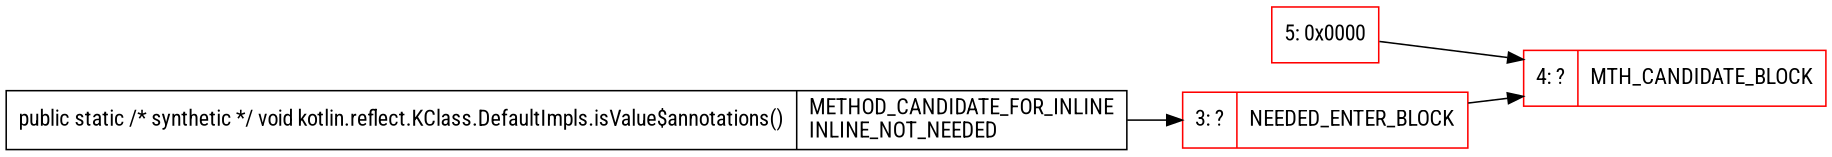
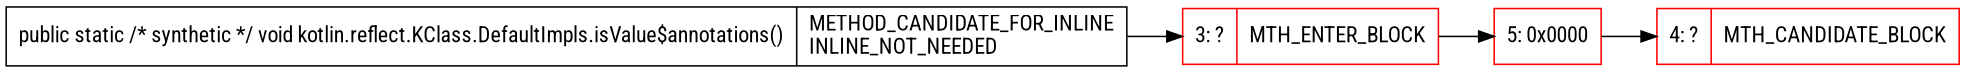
edge "3: ?" -> "4: ?": now "3: ?" -> "5: 0x0000"
node "3: ?": text "NEEDED_ENTER_BLOCK" -> "MTH_ENTER_BLOCK"
